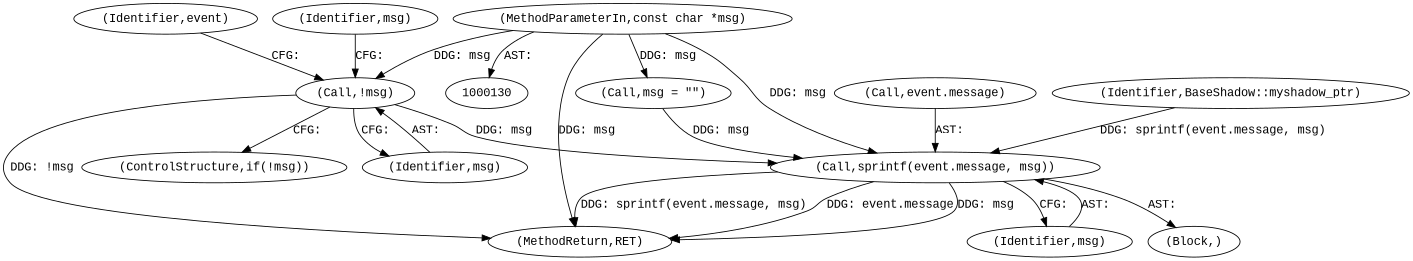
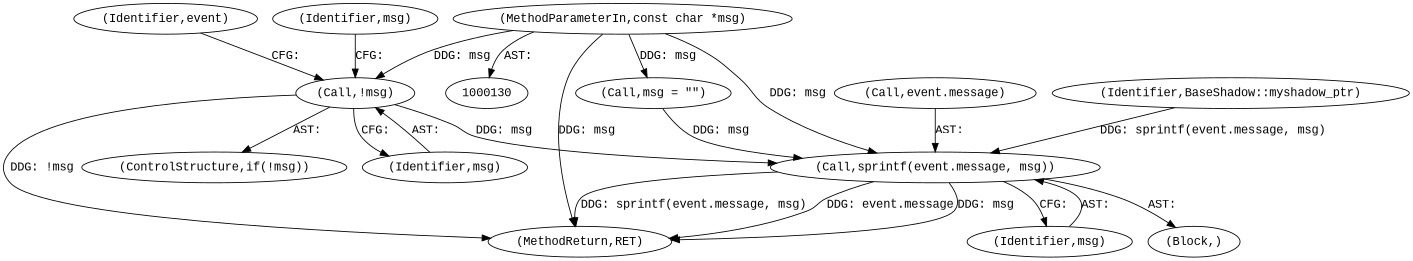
edge "(Call,!msg)" -> "(ControlStructure,if(!msg))": label "CFG: " -> "AST: "
